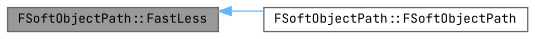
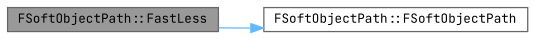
edge "FSoftObjectPath::FSoftObjectPath" -> "FSoftObjectPath::FastLess": reversed
